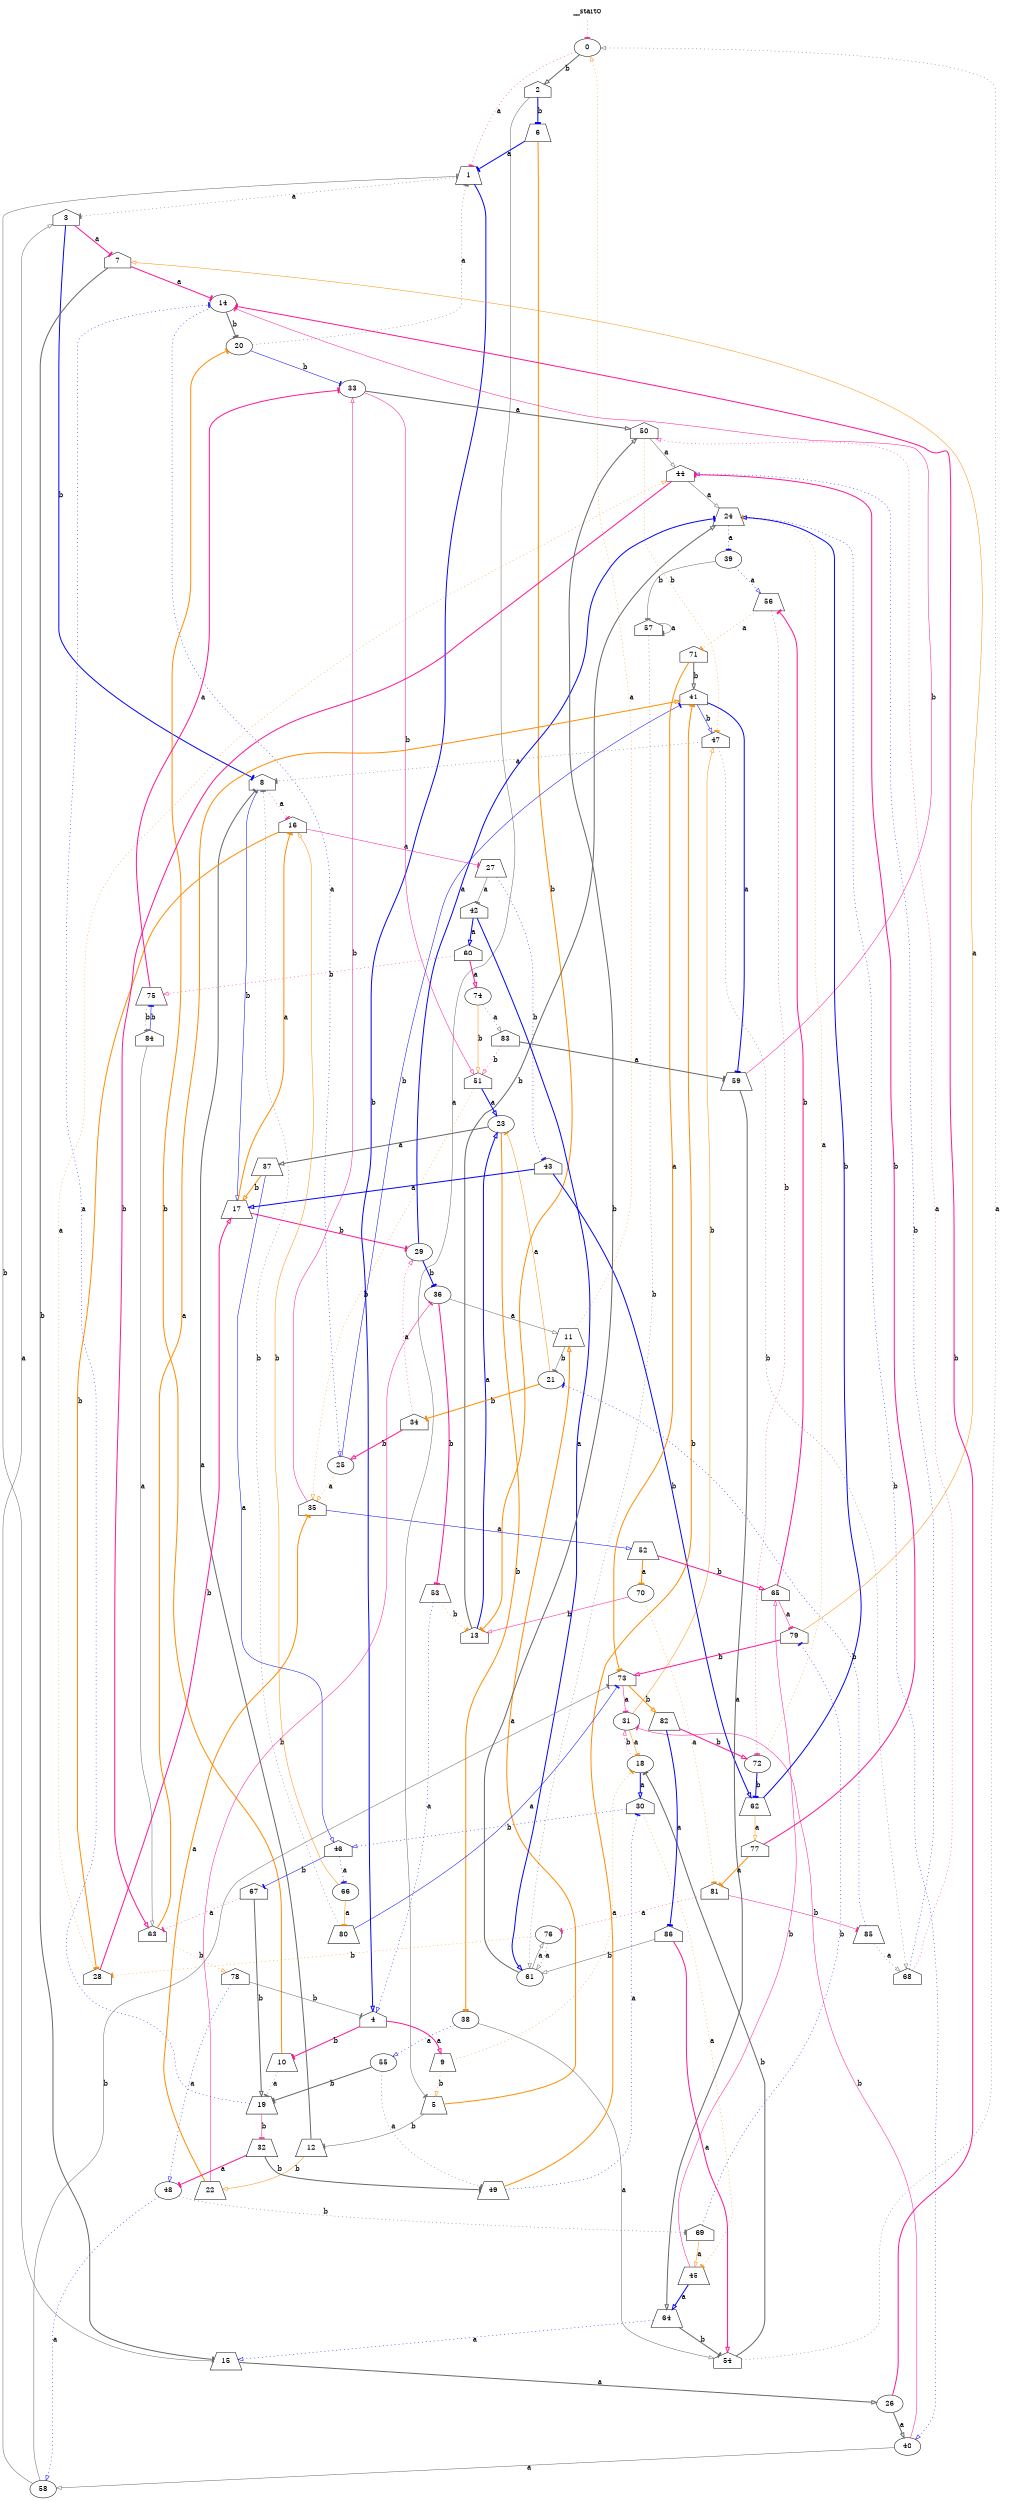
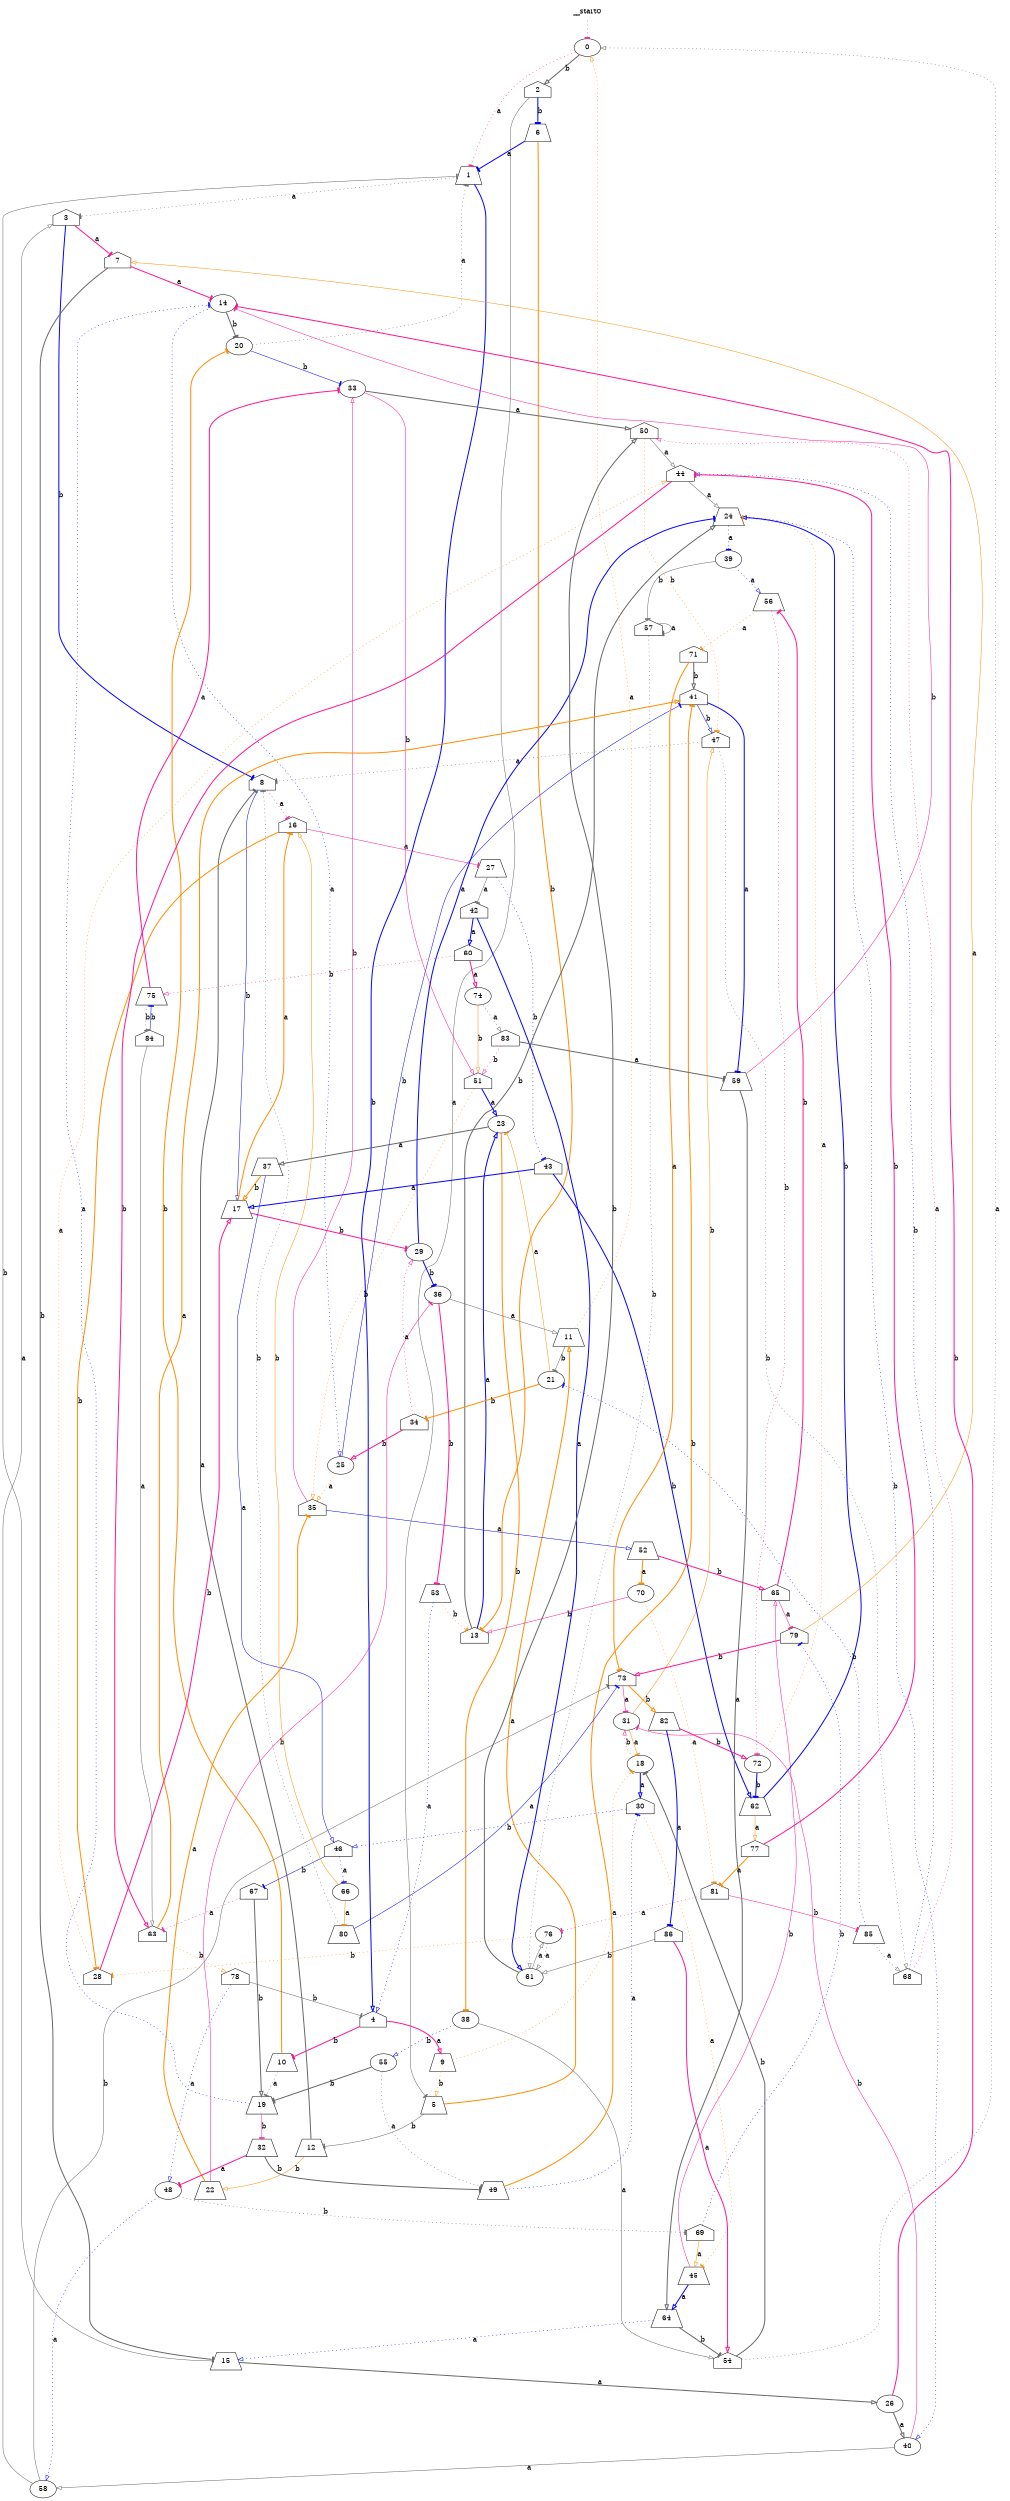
edge "38" -> "55": label "a" -> "b"
